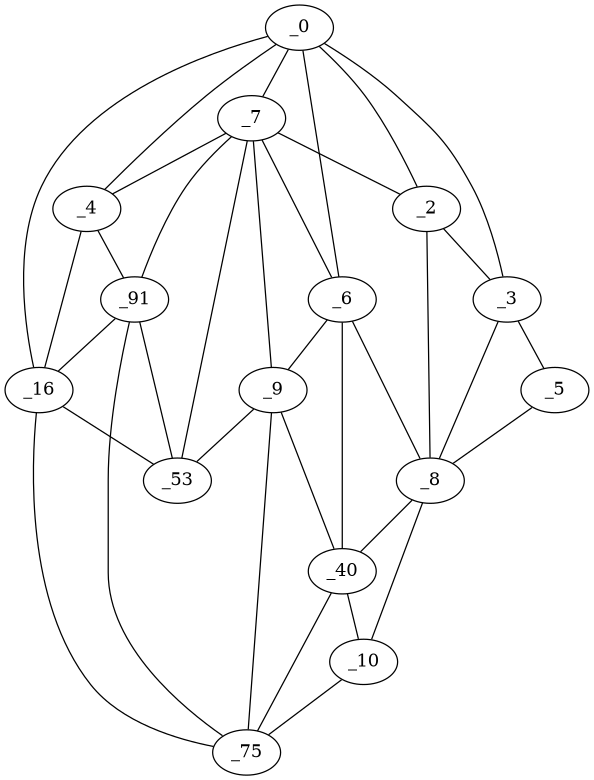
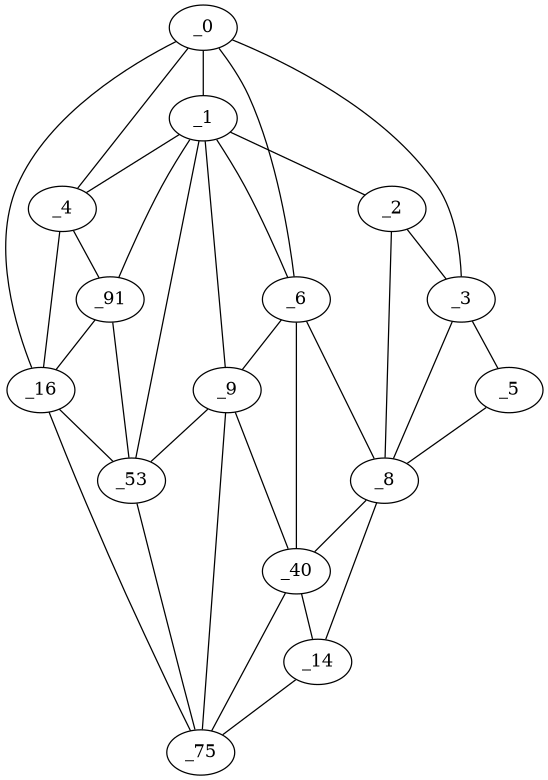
edge "_0" -- "_2": removed
node "_7": label "_7" -> "_1"
edge "_91" -- "_75": now "_53" -- "_75"
node "_10": label "_10" -> "_14"
